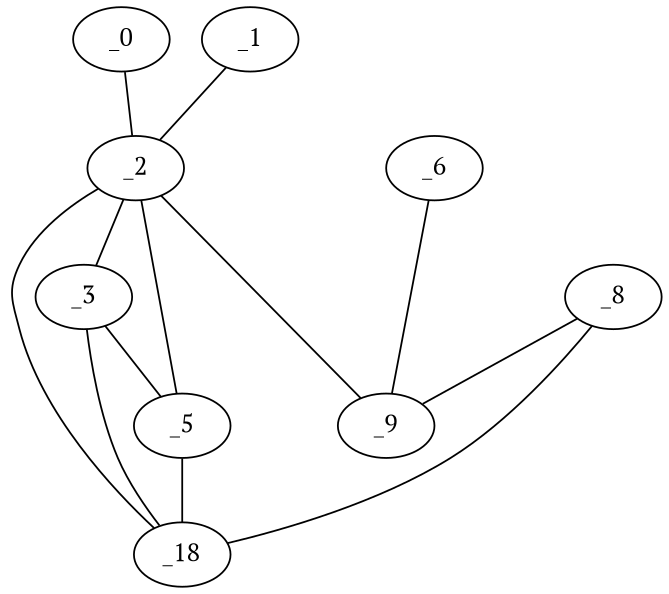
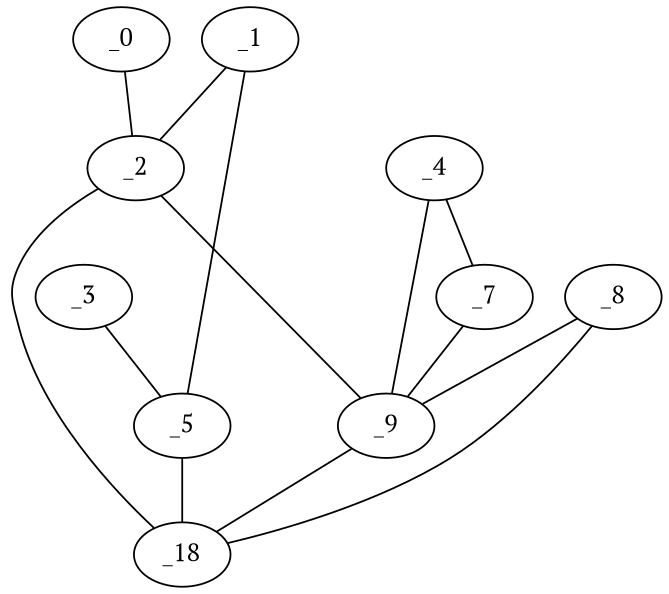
node "_6": label "_6" -> "_4"
edge "_2" -- "_3": removed
edge "_2" -- "_5": now "_1" -- "_5"
node "_7": added
edge "_3" -- "_18": now "_9" -- "_18"
